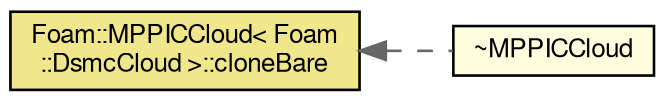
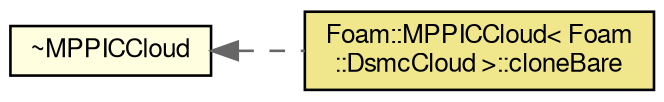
edge "~MPPICCloud" -> "Foam::MPPICCloud< Foam ::DsmcCloud >::cloneBare": reversed
